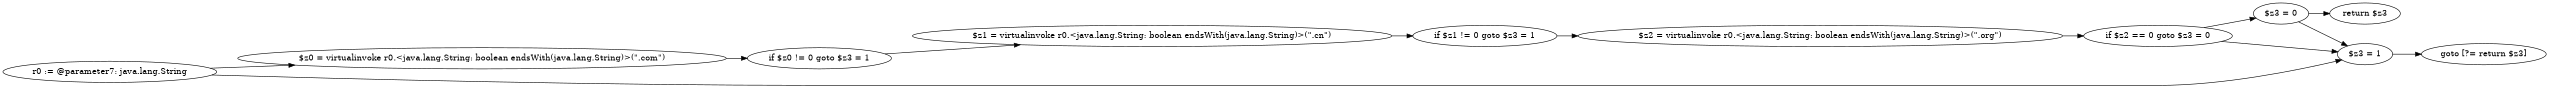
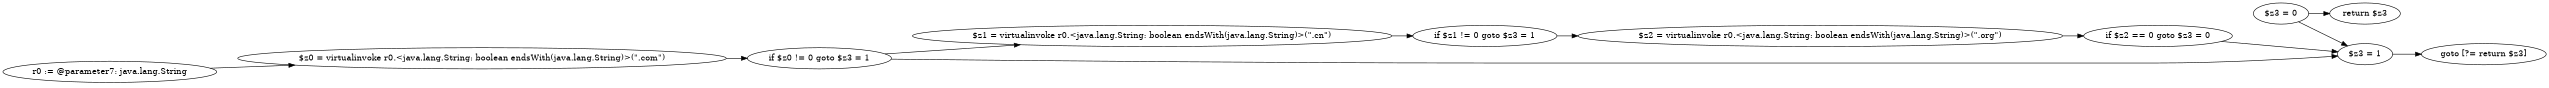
edge "if $z2 == 0 goto $z3 = 0" -> "$z3 = 0": removed
edge "r0 := @parameter7: java.lang.String" -> "$z3 = 1": now "if $z0 != 0 goto $z3 = 1" -> "$z3 = 1"
